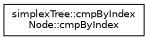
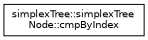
node "simplexTree::cmpByIndex Node::cmpByIndex": label "simplexTree::cmpByIndex Node::cmpByIndex" -> "simplexTree::simplexTree Node::cmpByIndex"
